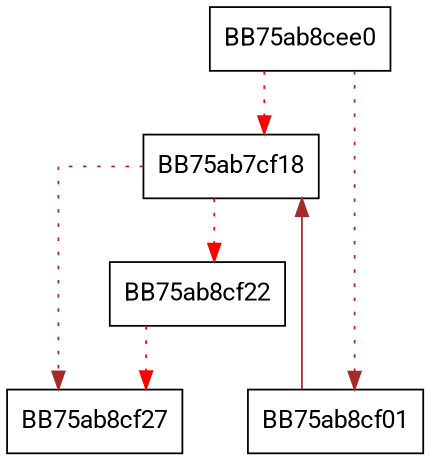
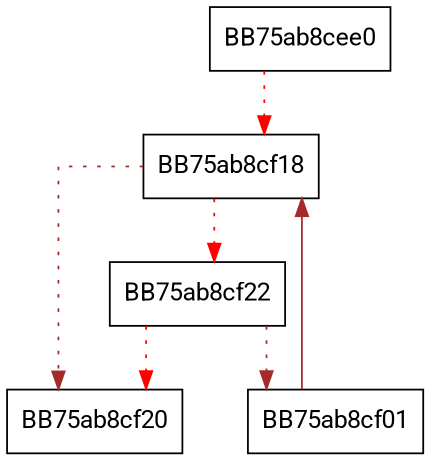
node "BB75ab7cf18": label "BB75ab7cf18" -> "BB75ab8cf18"
edge "BB75ab8cee0" -> "BB75ab8cf01": now "BB75ab8cf22" -> "BB75ab8cf01"
node "BB75ab8cf27": label "BB75ab8cf27" -> "BB75ab8cf20"
